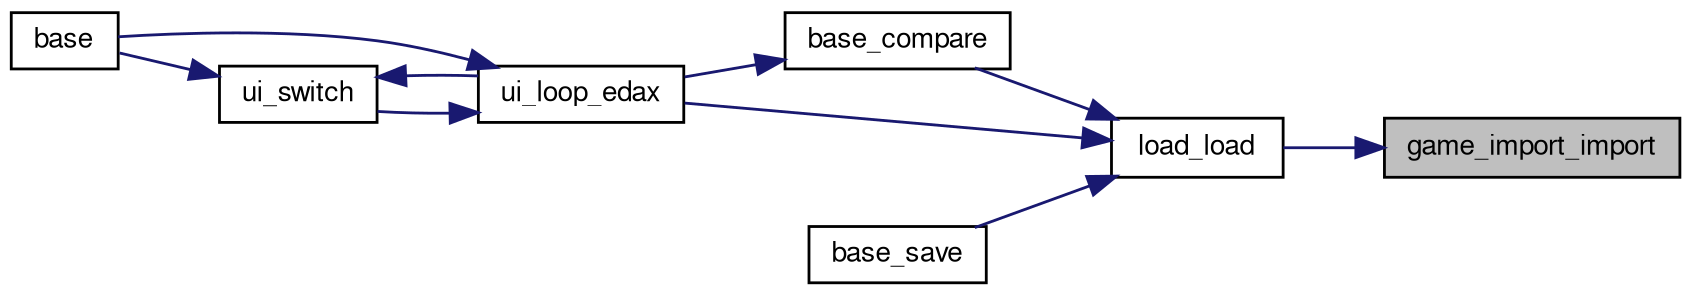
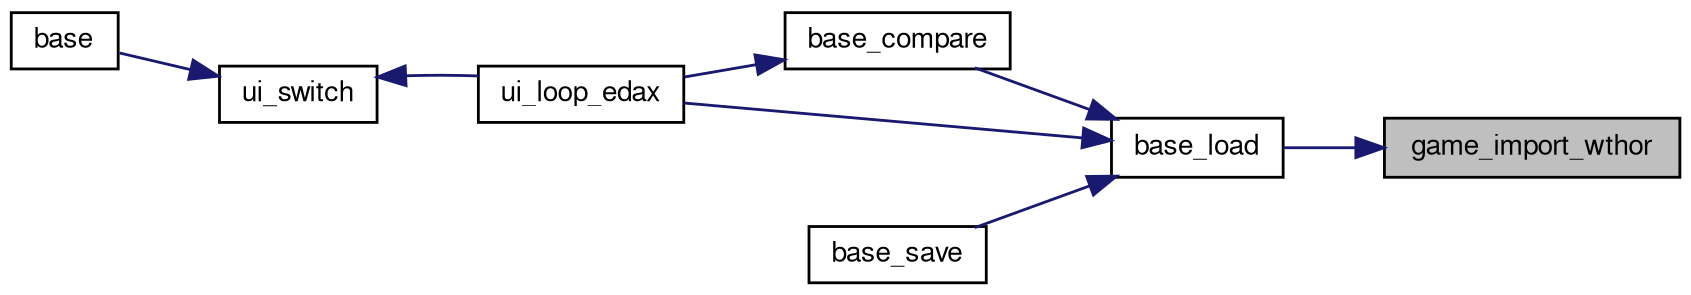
edge "base" -> "ui_loop_edax": removed
edge "ui_switch" -> "ui_loop_edax": removed
node "load_load": label "load_load" -> "base_load"
node "game_import_import": label "game_import_import" -> "game_import_wthor"
